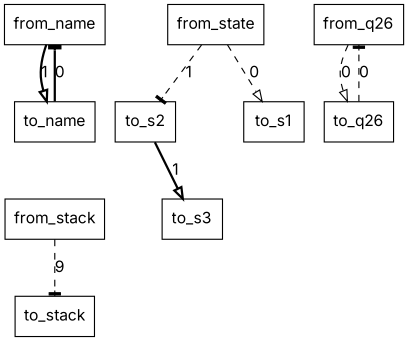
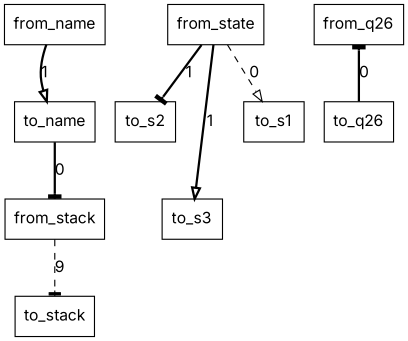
edge "from_q26" -> "to_q26": removed, label "0"
edge "from_state" -> "to_s2": style dashed -> bold
edge "to_name" -> "from_name": now "to_name" -> "from_stack"
edge "to_q26" -> "from_q26": style dashed -> bold
edge "to_s2" -> "to_s3": now "from_state" -> "to_s3"
